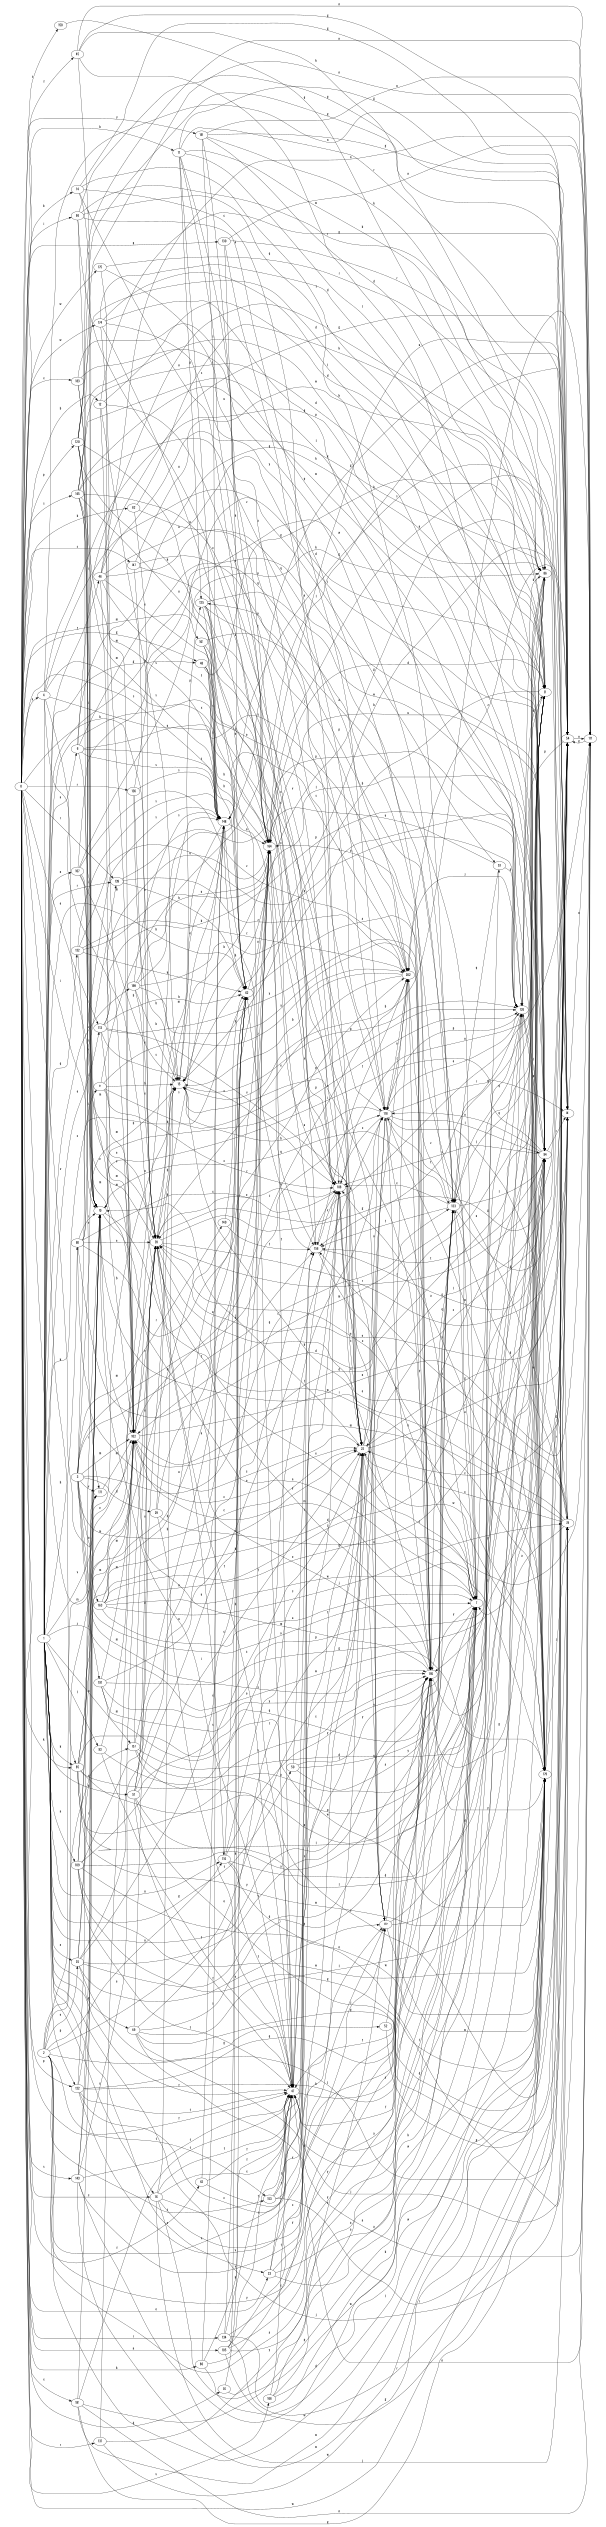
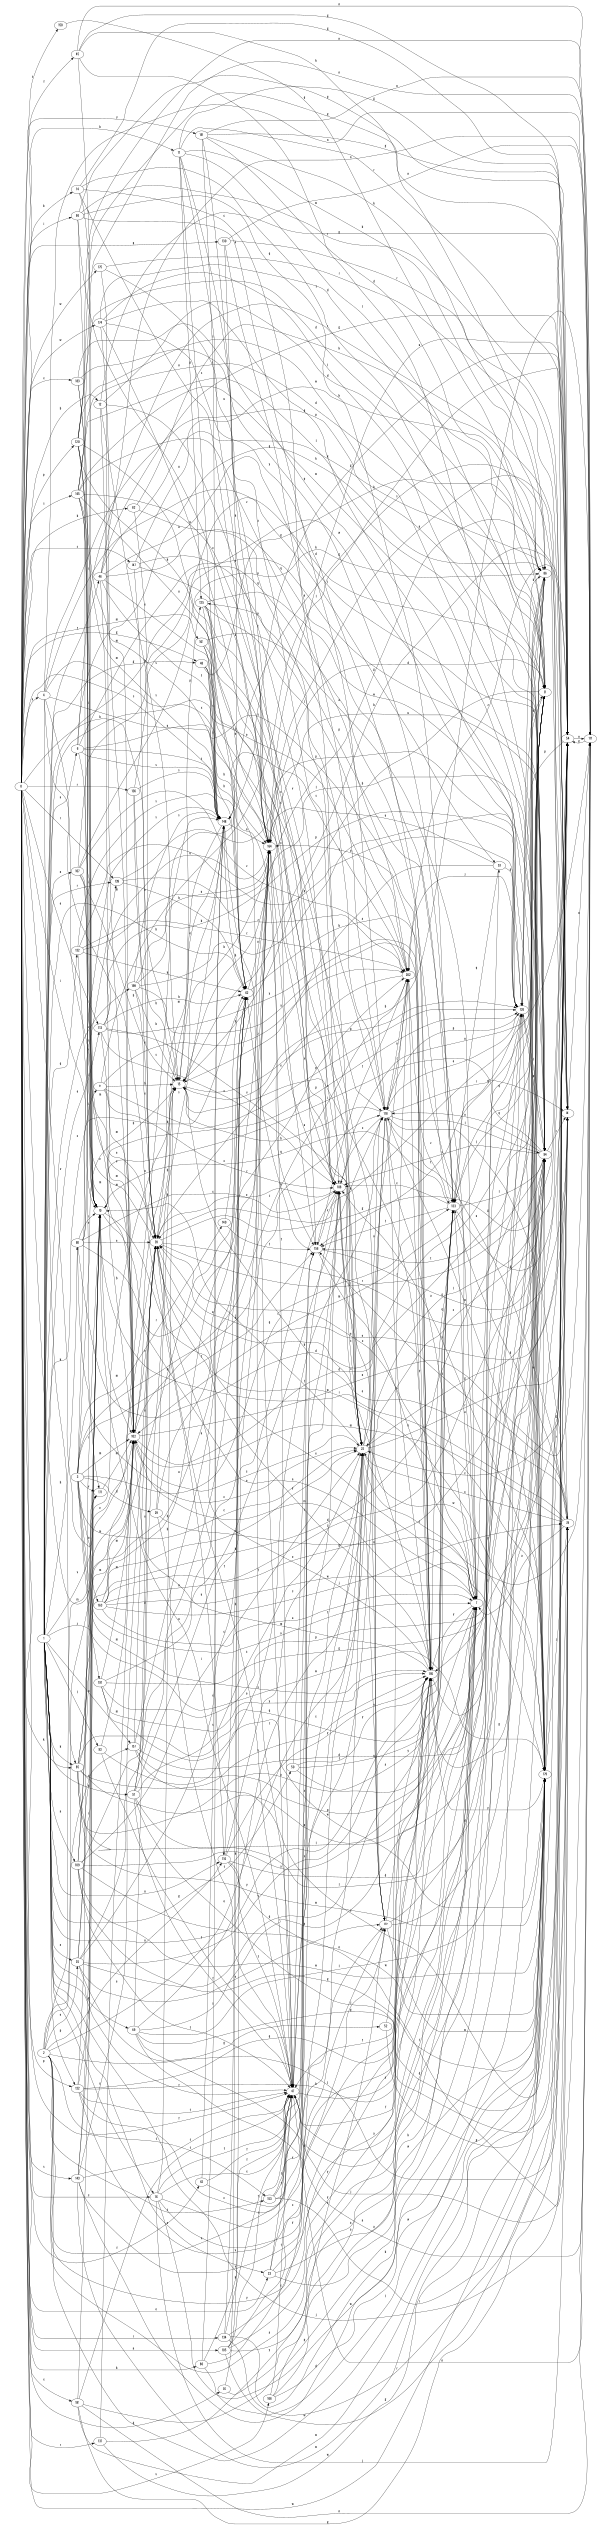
edge "202" -> "15": now "53" -> "15"
